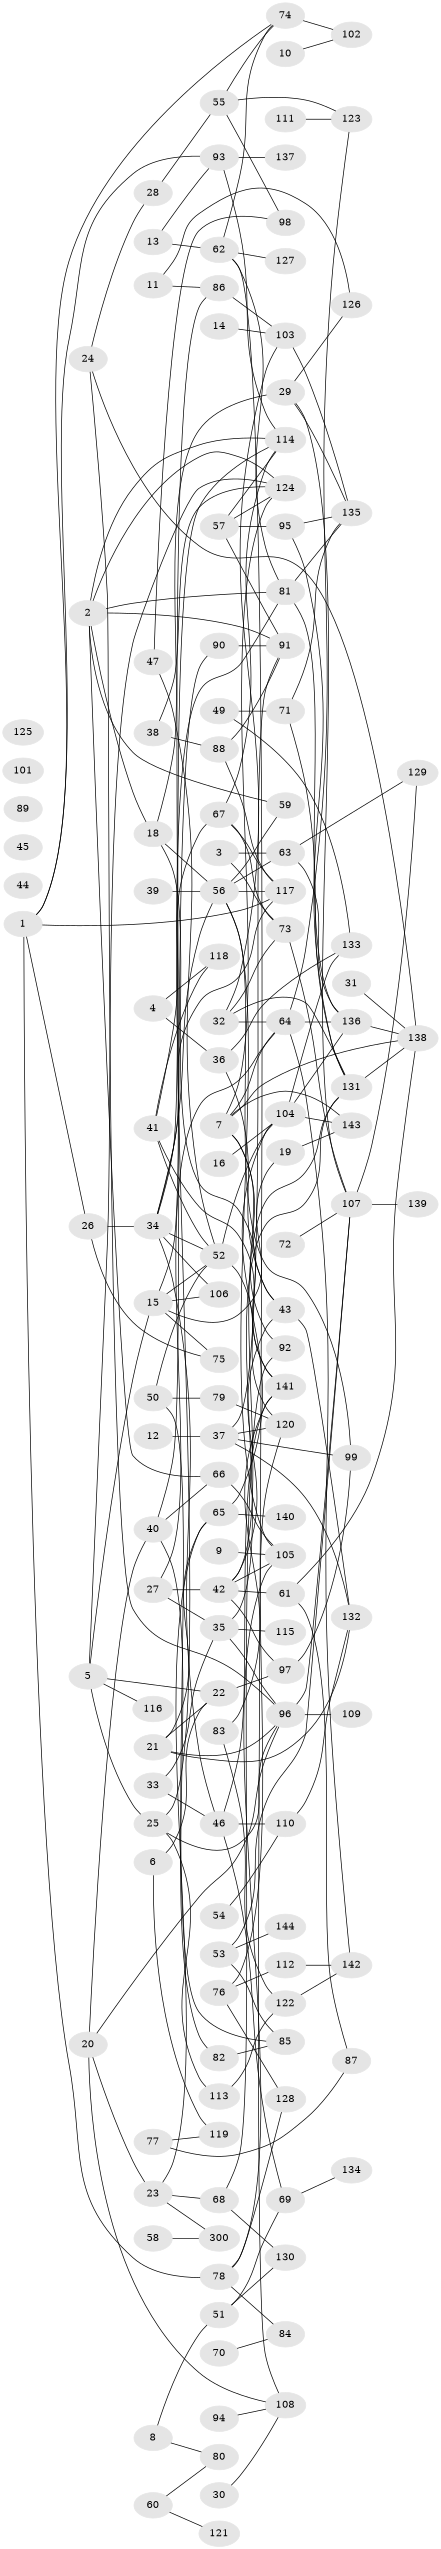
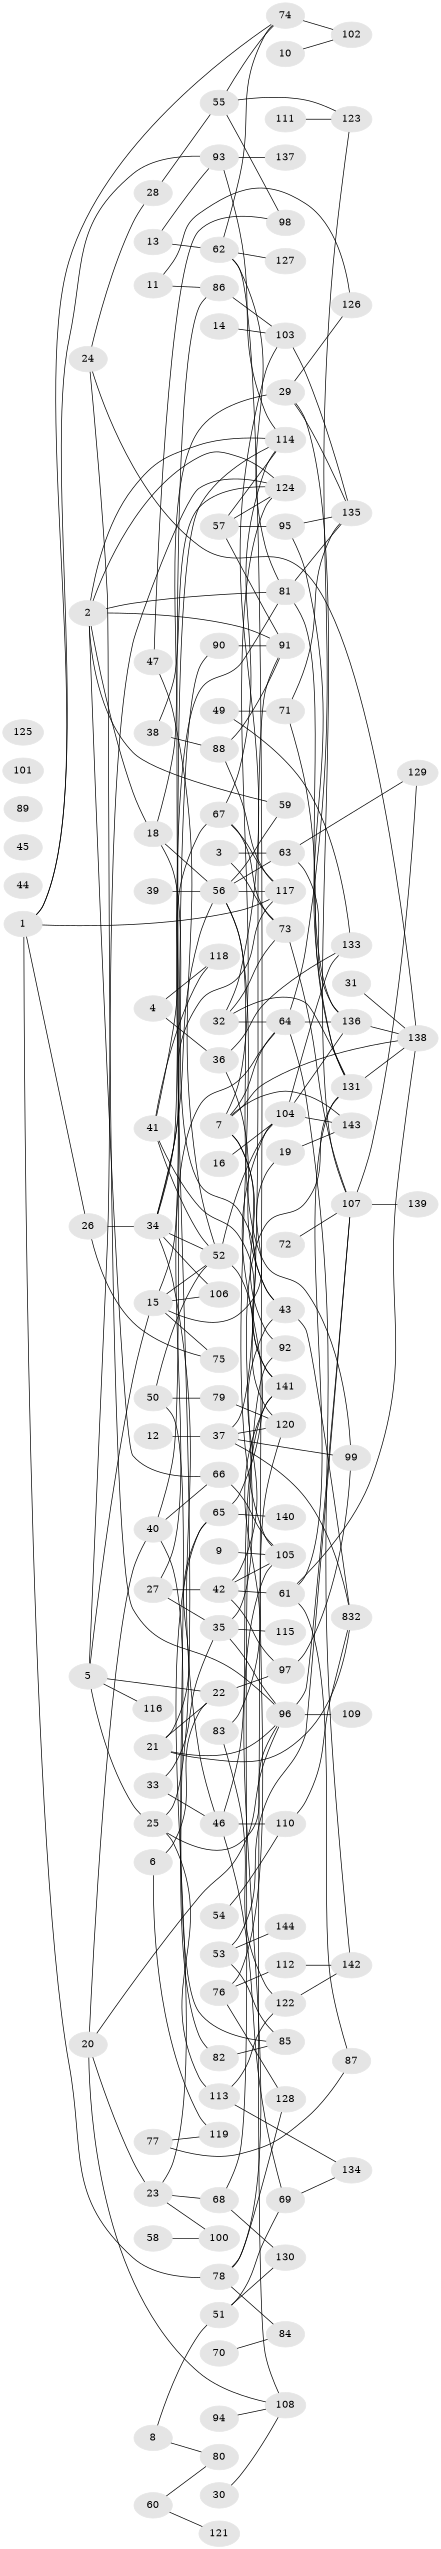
edge "131" -- "42": now "131" -- "61"
node "132": label "132" -> "832"
edge "113" -- "134": added
node "300": label "300" -> "100"
